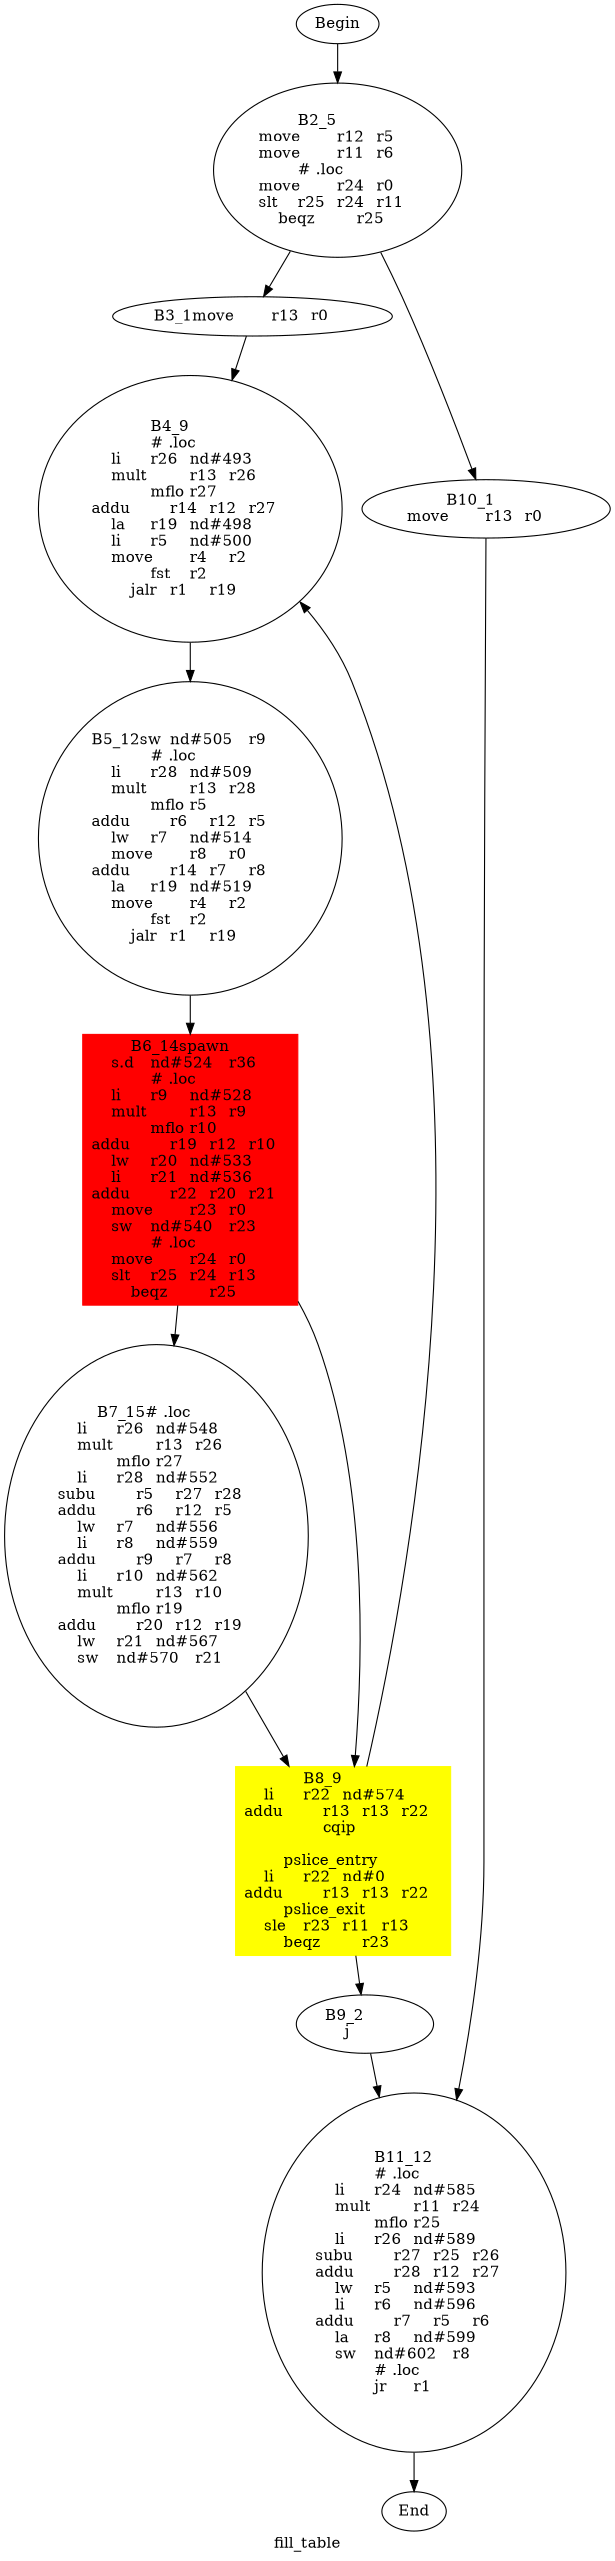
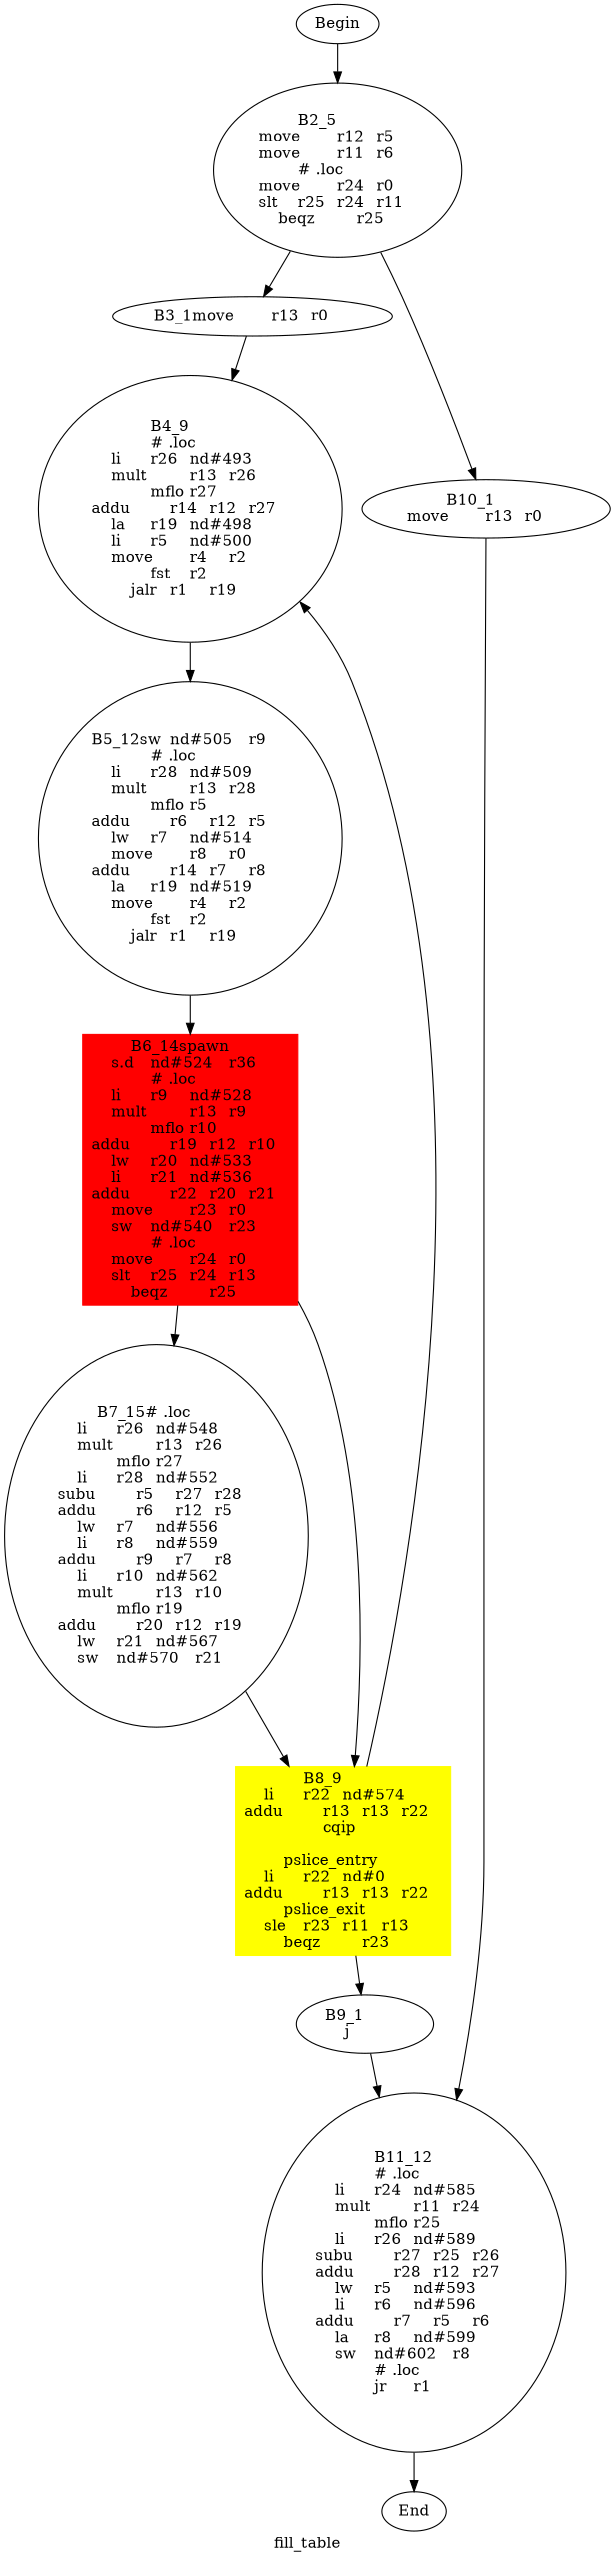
node "B9_2 j": label "B9_2 j" -> "B9_1 j"
